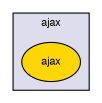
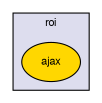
cluster "ajax": label "ajax" -> "roi"
